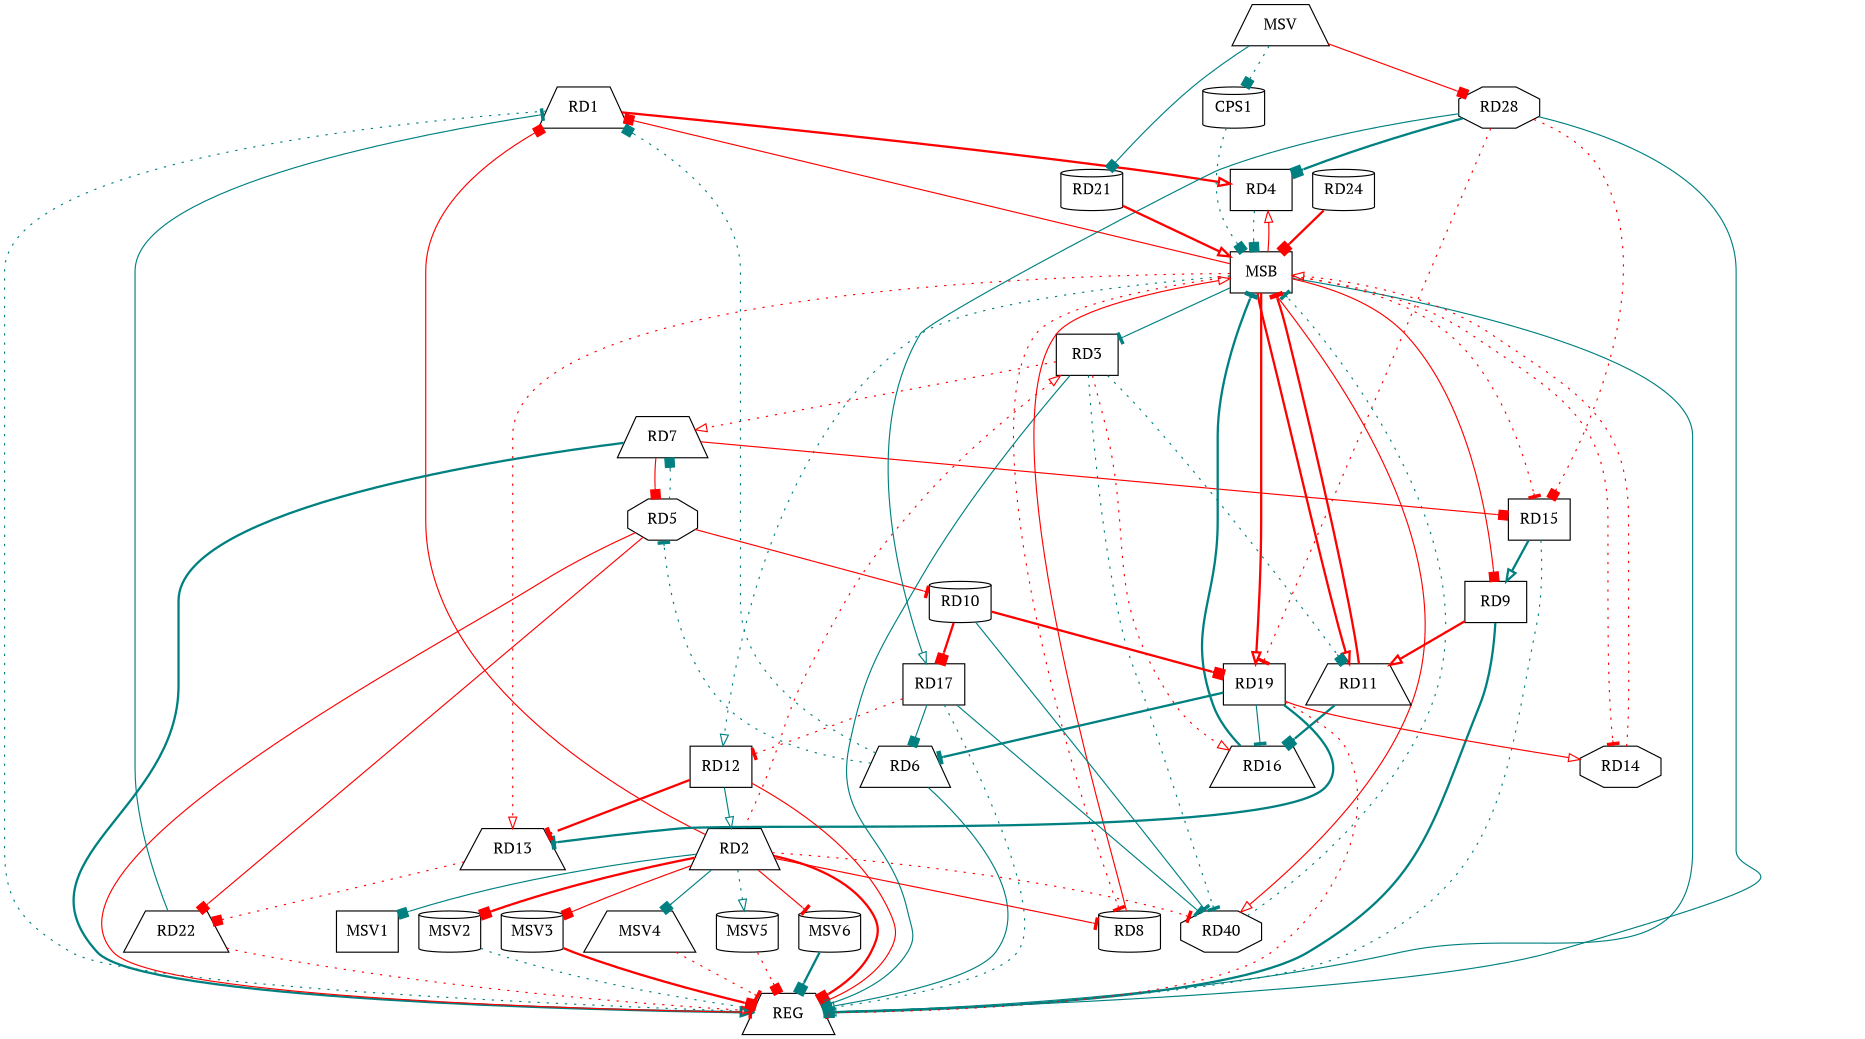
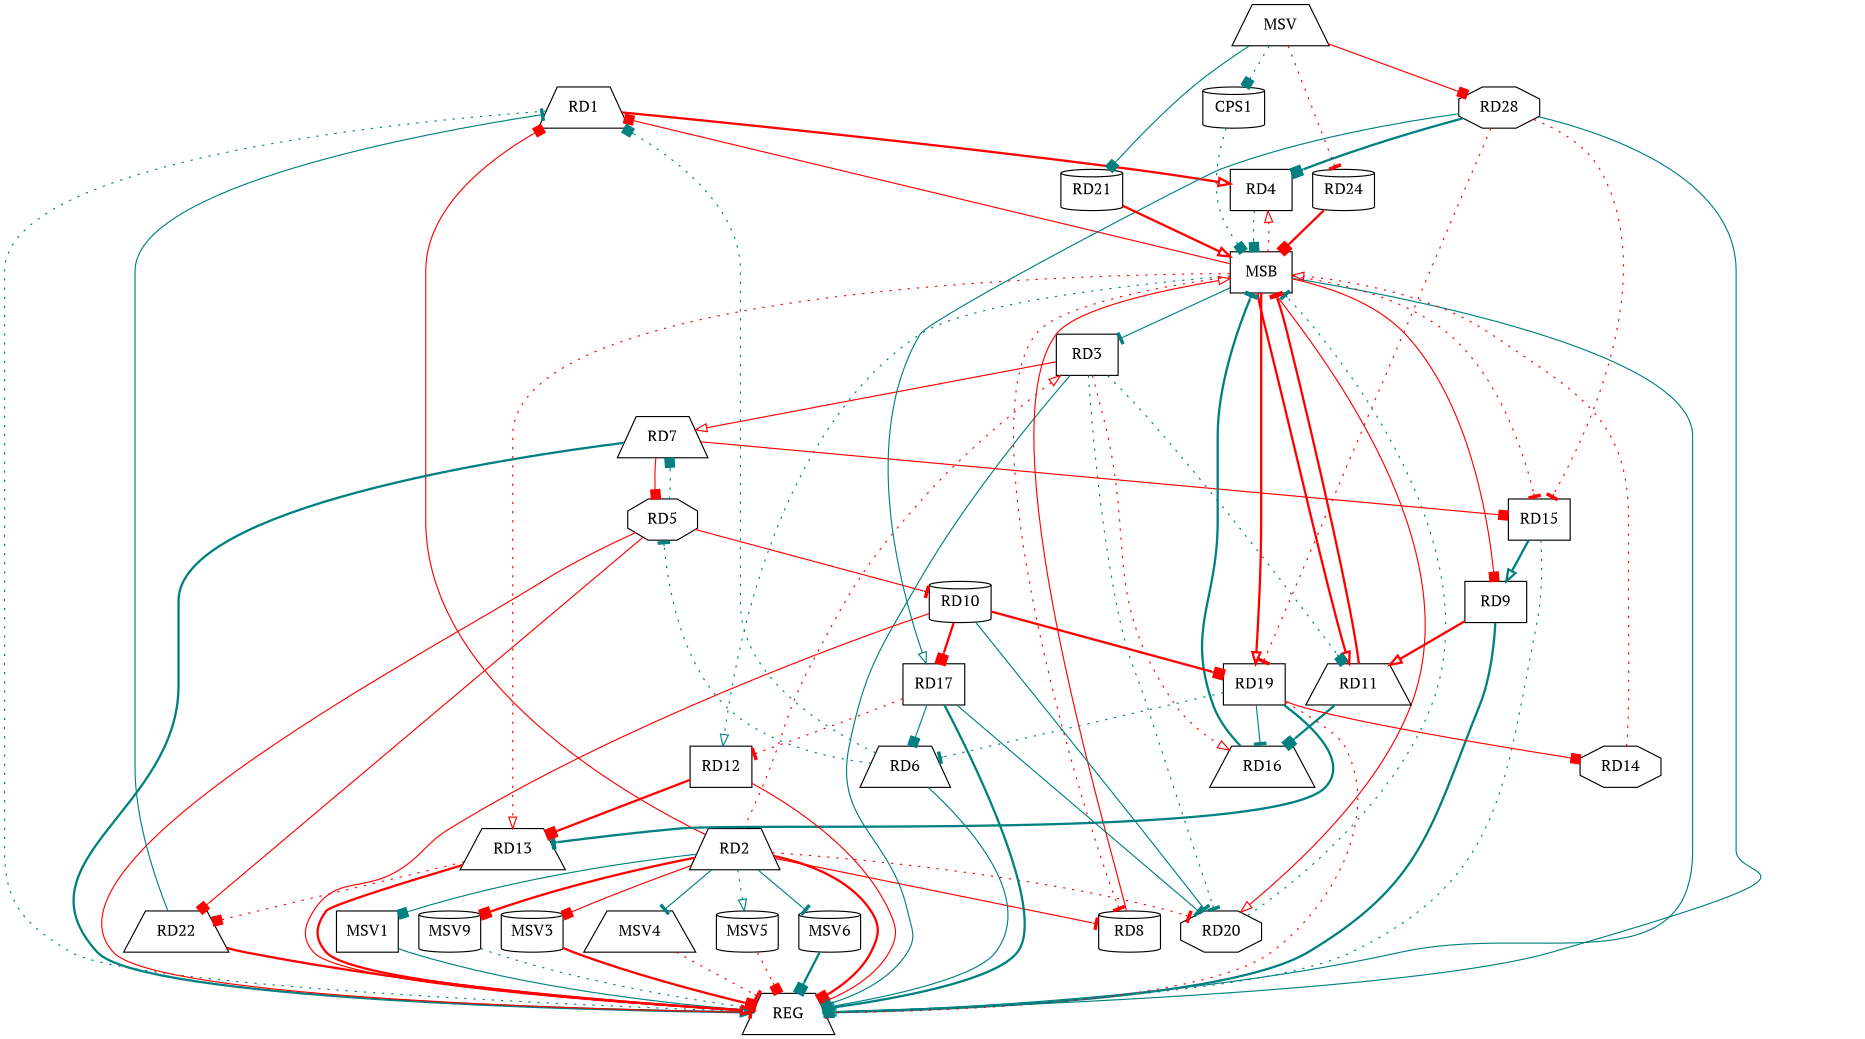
edge "MSV" -> "RD24": added
edge "MSB" -> "RD4": style solid -> dotted
edge "RD28" -> "RD15": arrowhead box -> tee
edge "RD3" -> "RD7": style dotted -> solid
edge "MSB" -> "RD14": removed
edge "RD19" -> "RD6": style bold -> dotted
edge "RD19" -> "RD14": arrowhead onormal -> box
edge "RD12" -> "RD2": removed
edge "RD12" -> "RD13": arrowhead tee -> box
edge "RD10" -> "REG": added
edge "RD2" -> "MSV4": arrowhead box -> tee
edge "RD2" -> "MSV6": color red -> teal
edge "RD17" -> "REG": style dotted -> bold
node "MSV2": label "MSV2" -> "MSV9"
node "RD40": label "RD40" -> "RD20"
edge "RD13" -> "REG": added
edge "RD22" -> "REG": style dotted -> bold
edge "MSV1" -> "REG": added
